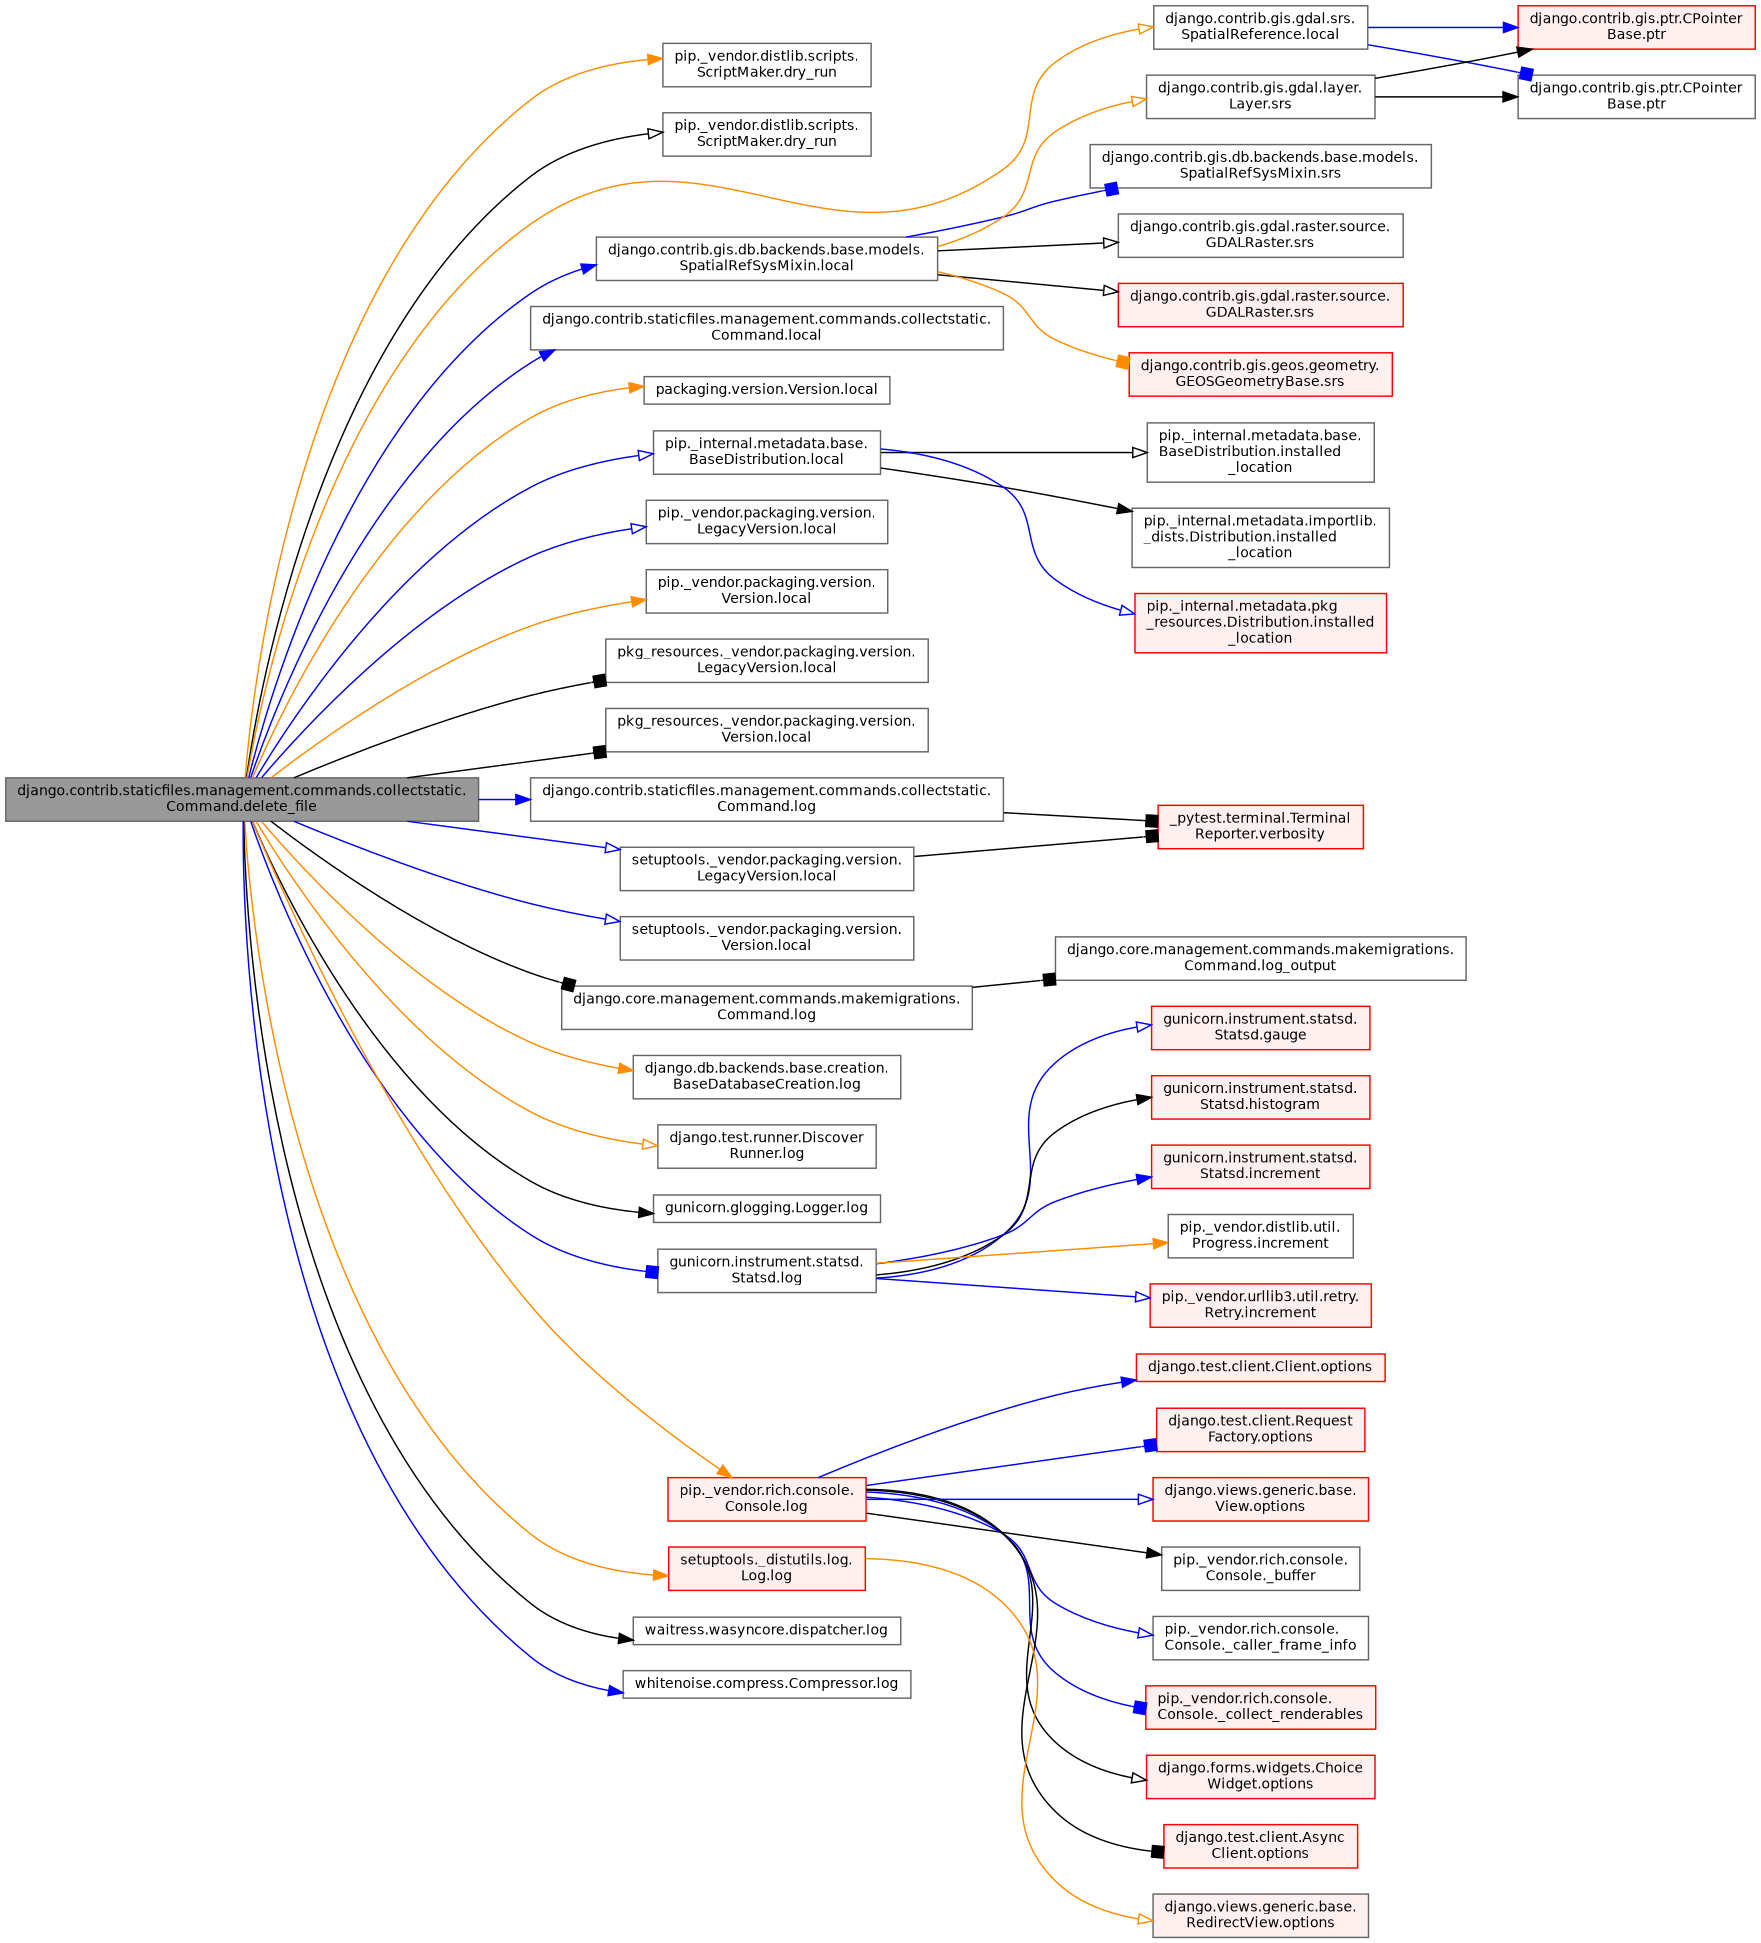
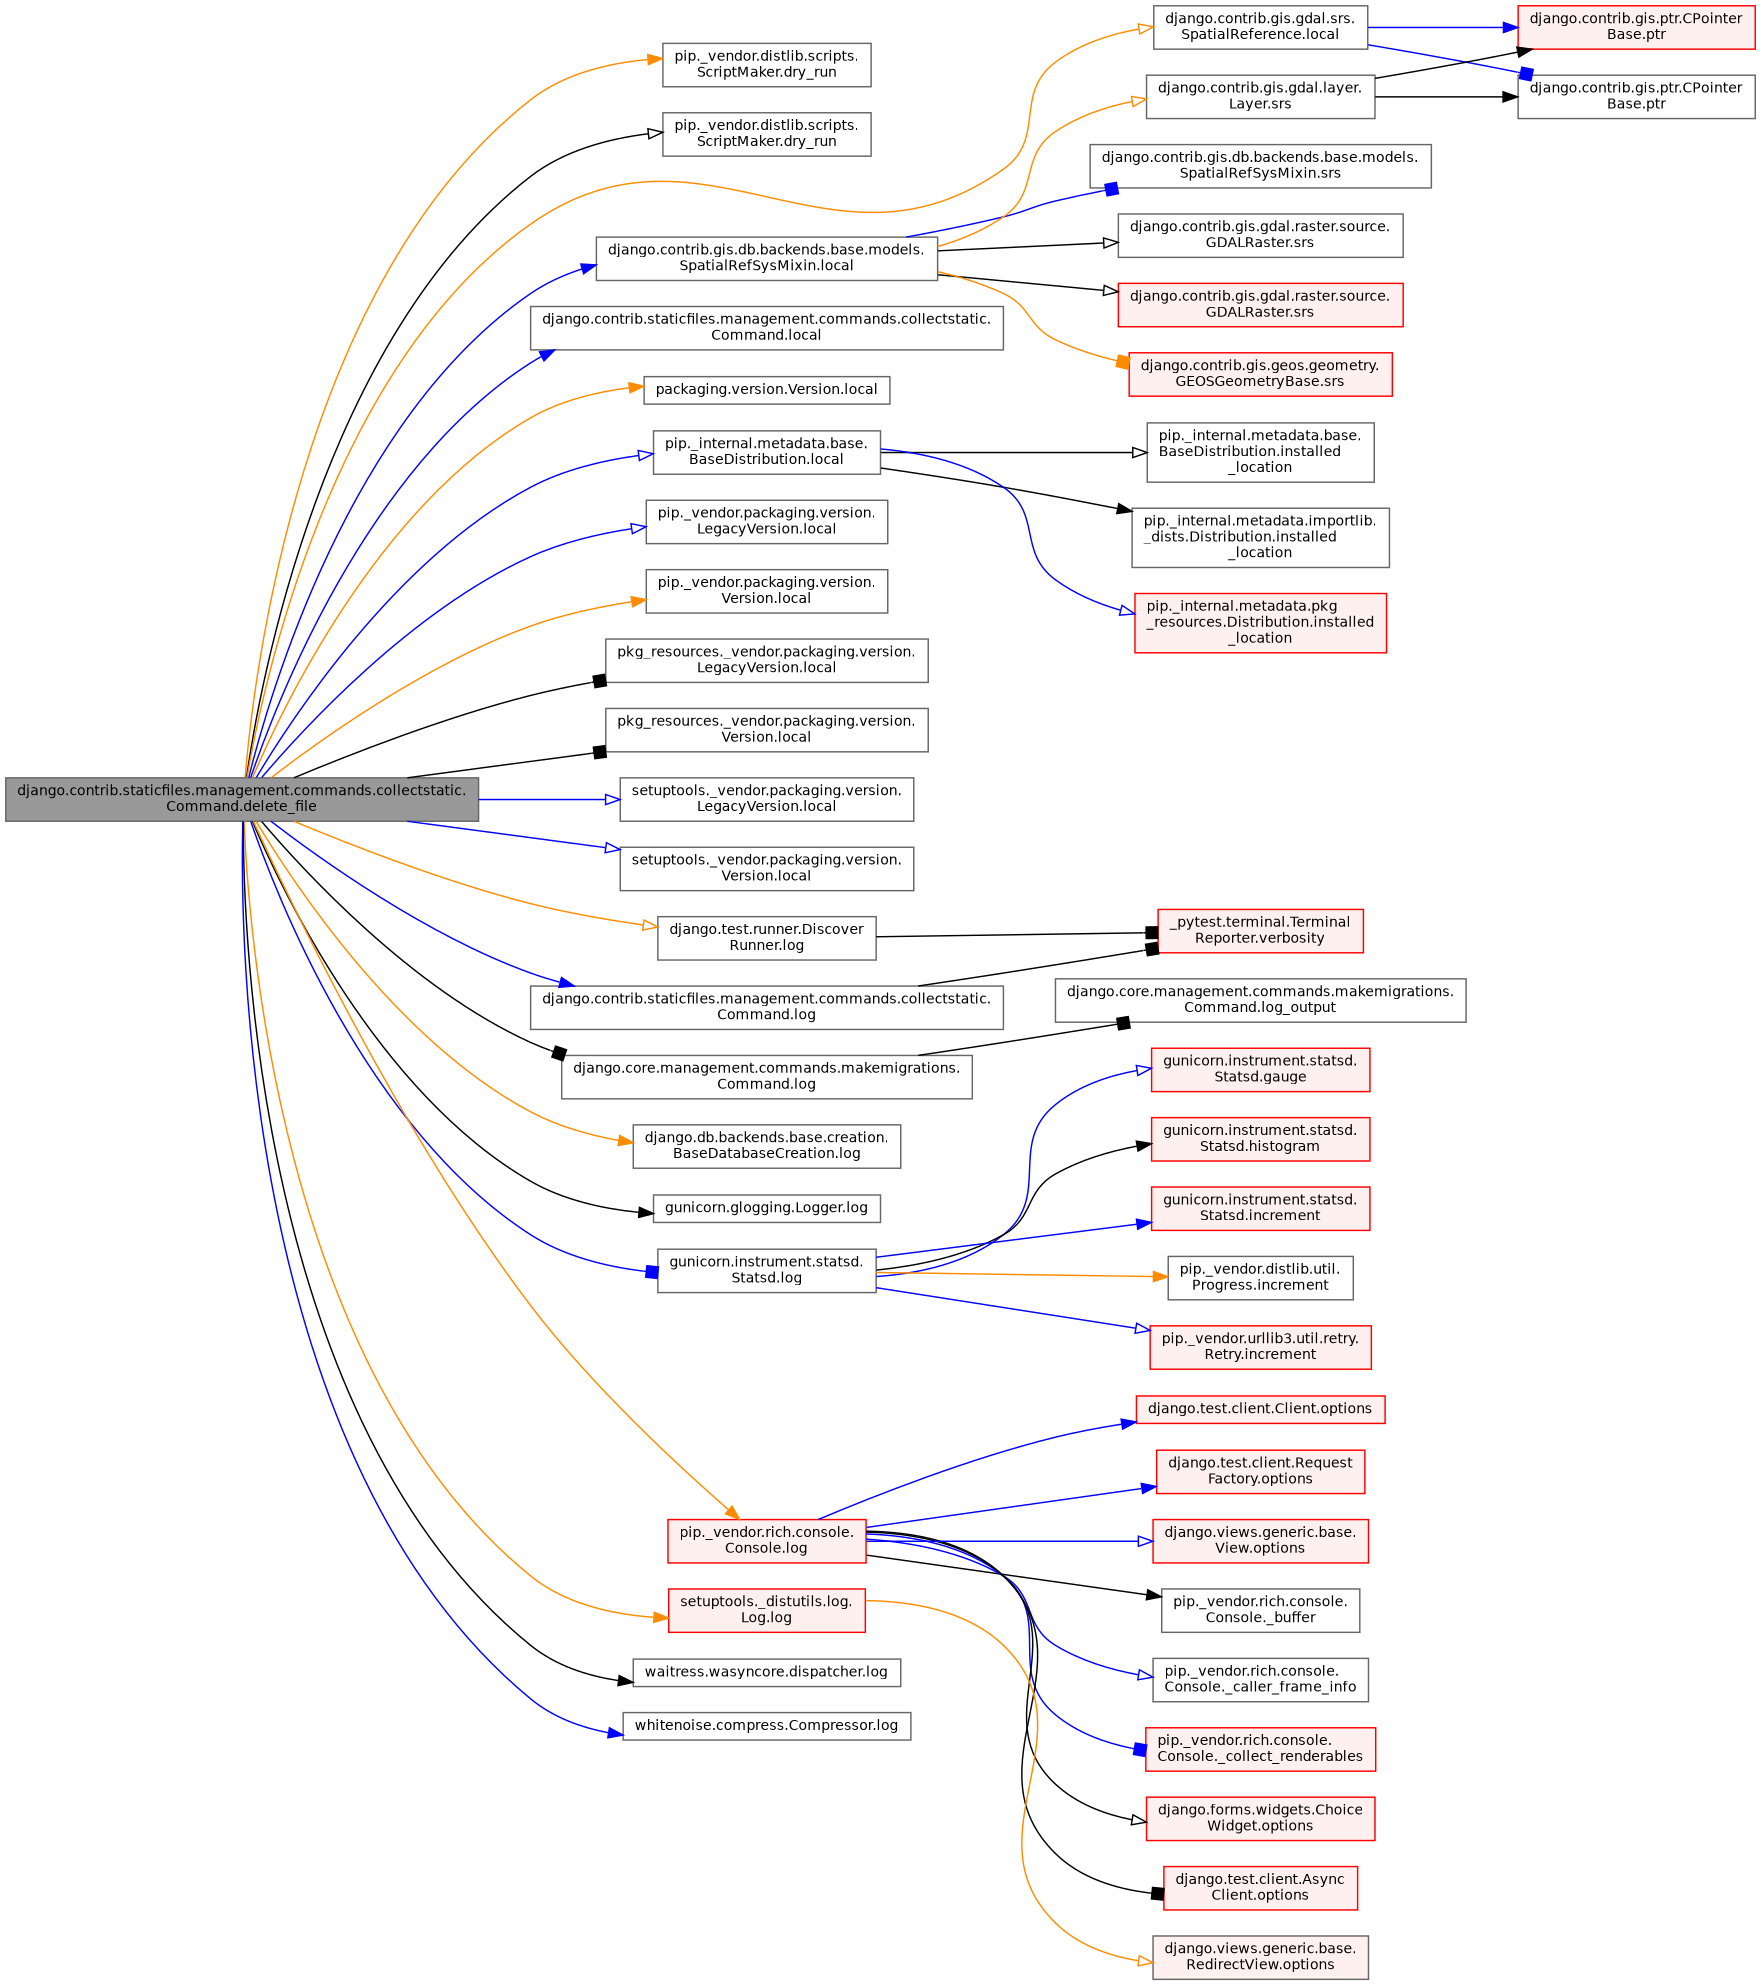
edge "setuptools._vendor.packaging.version. LegacyVersion.local" -> "_pytest.terminal.Terminal Reporter.verbosity": now "django.test.runner.Discover Runner.log" -> "_pytest.terminal.Terminal Reporter.verbosity"
edge "pip._vendor.rich.console. Console.log" -> "django.test.client.Request Factory.options": arrowhead box -> normal
